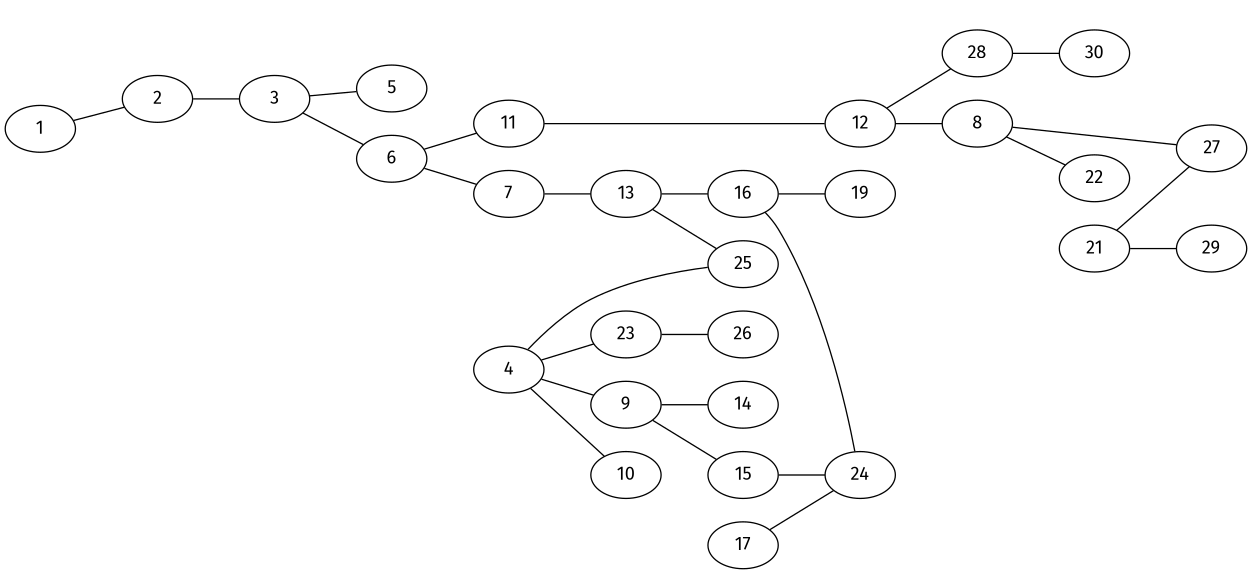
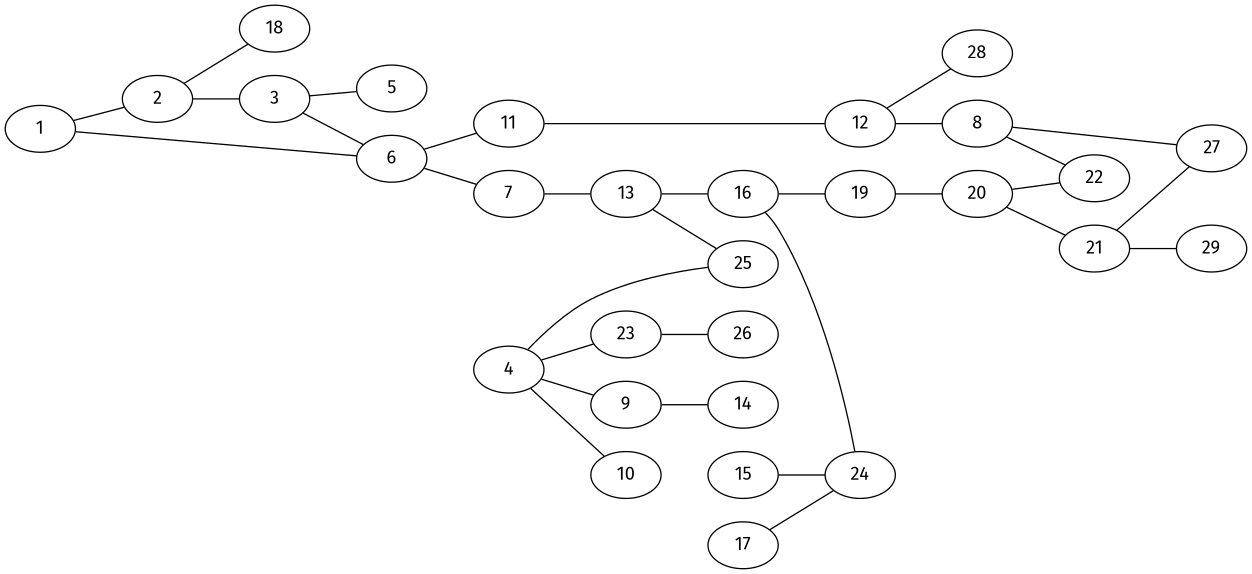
node "18": added
node "30": removed
edge "1" -- "6": added
node "20": added
edge "9" -- "15": removed
